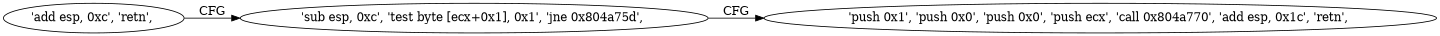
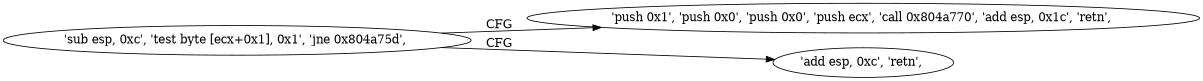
edge "'add esp, 0xc', 'retn'," -> "'sub esp, 0xc', 'test byte [ecx+0x1], 0x1', 'jne 0x804a75d',": reversed
